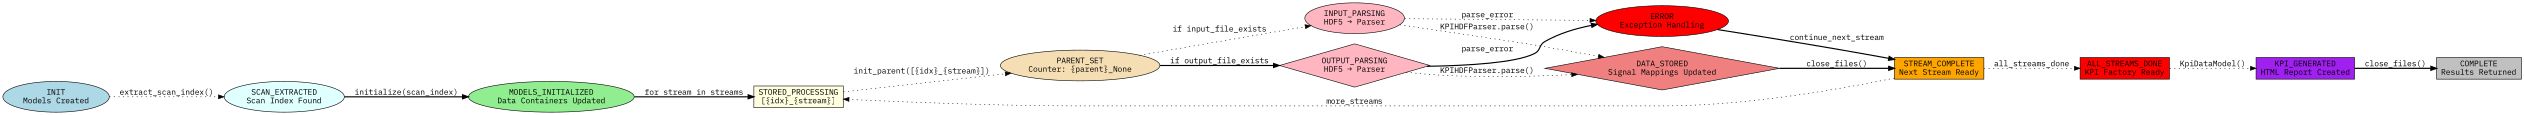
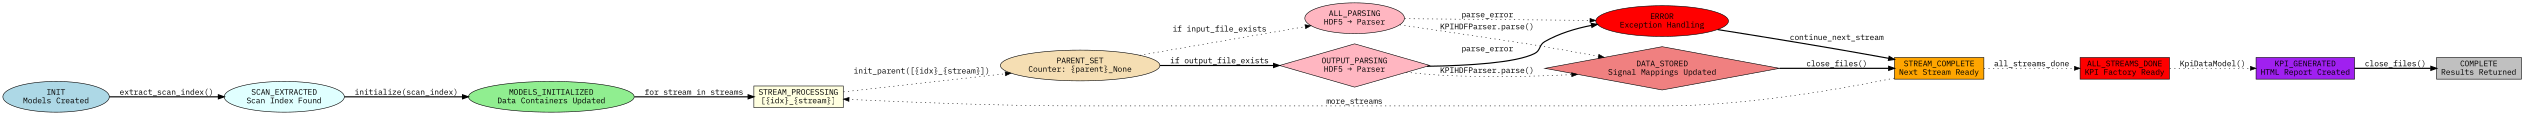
node "INPUT_PARSING HDF5 → Parser": label "INPUT_PARSING HDF5 → Parser" -> "ALL_PARSING HDF5 → Parser"
edge "INIT Models Created" -> "SCAN_EXTRACTED Scan Index Found": style dotted -> bold
node "STORED_PROCESSING [{idx}_{stream}]": label "STORED_PROCESSING [{idx}_{stream}]" -> "STREAM_PROCESSING [{idx}_{stream}]"
